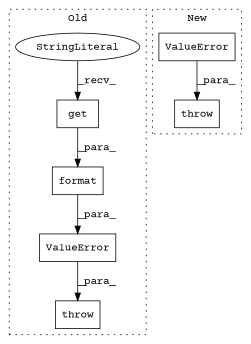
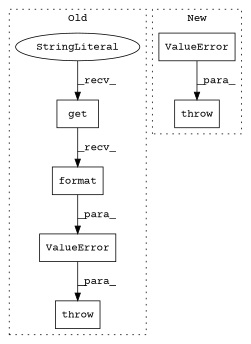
edge "get" -> "format": label "_para_" -> "_recv_"
